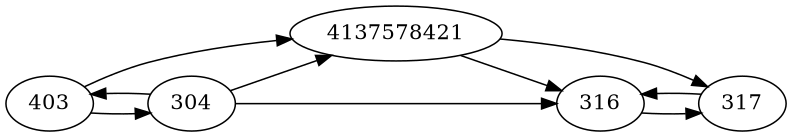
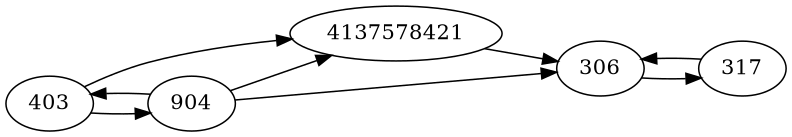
edge "4137578421" -> "317": removed
node "304": label "304" -> "904"
node "316": label "316" -> "306"
